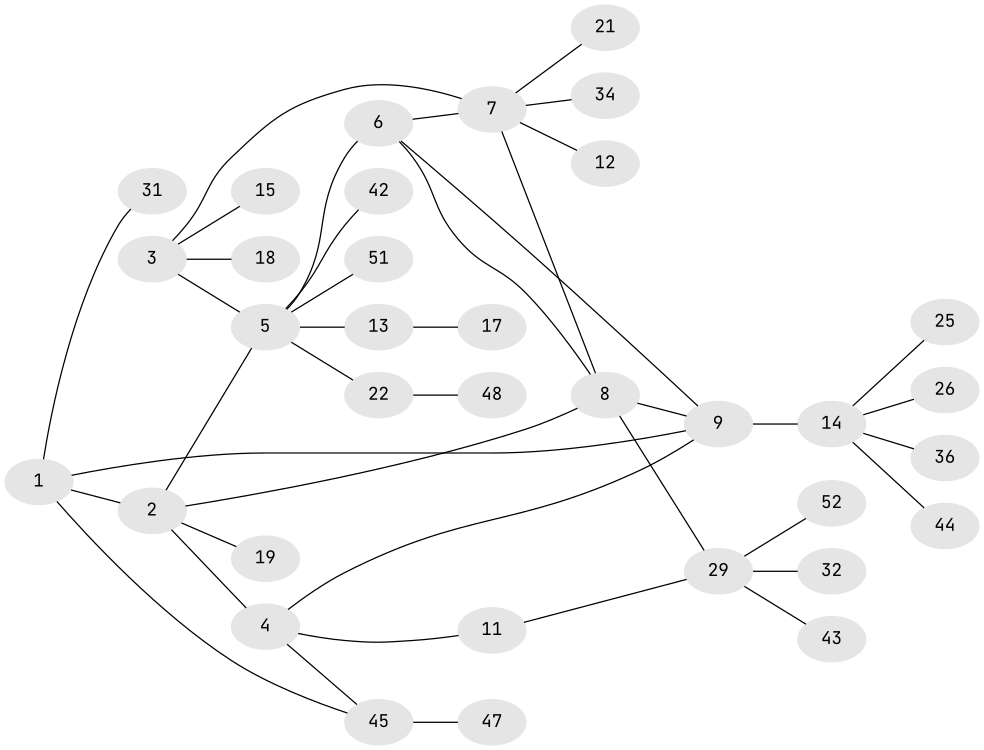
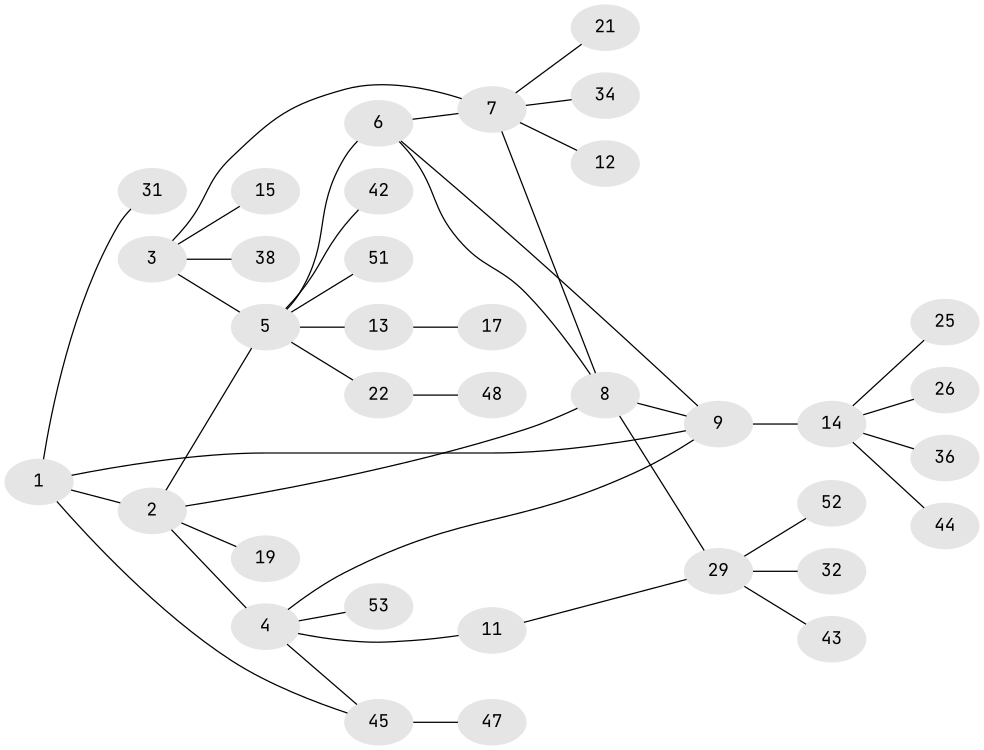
node "18": label "18" -> "38"
node "53": added
